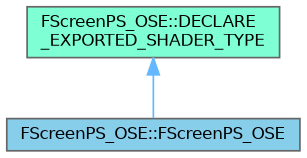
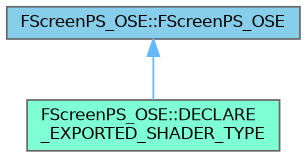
edge "FScreenPS_OSE::FScreenPS_OSE" -> "FScreenPS_OSE::DECLARE _EXPORTED_SHADER_TYPE": reversed
